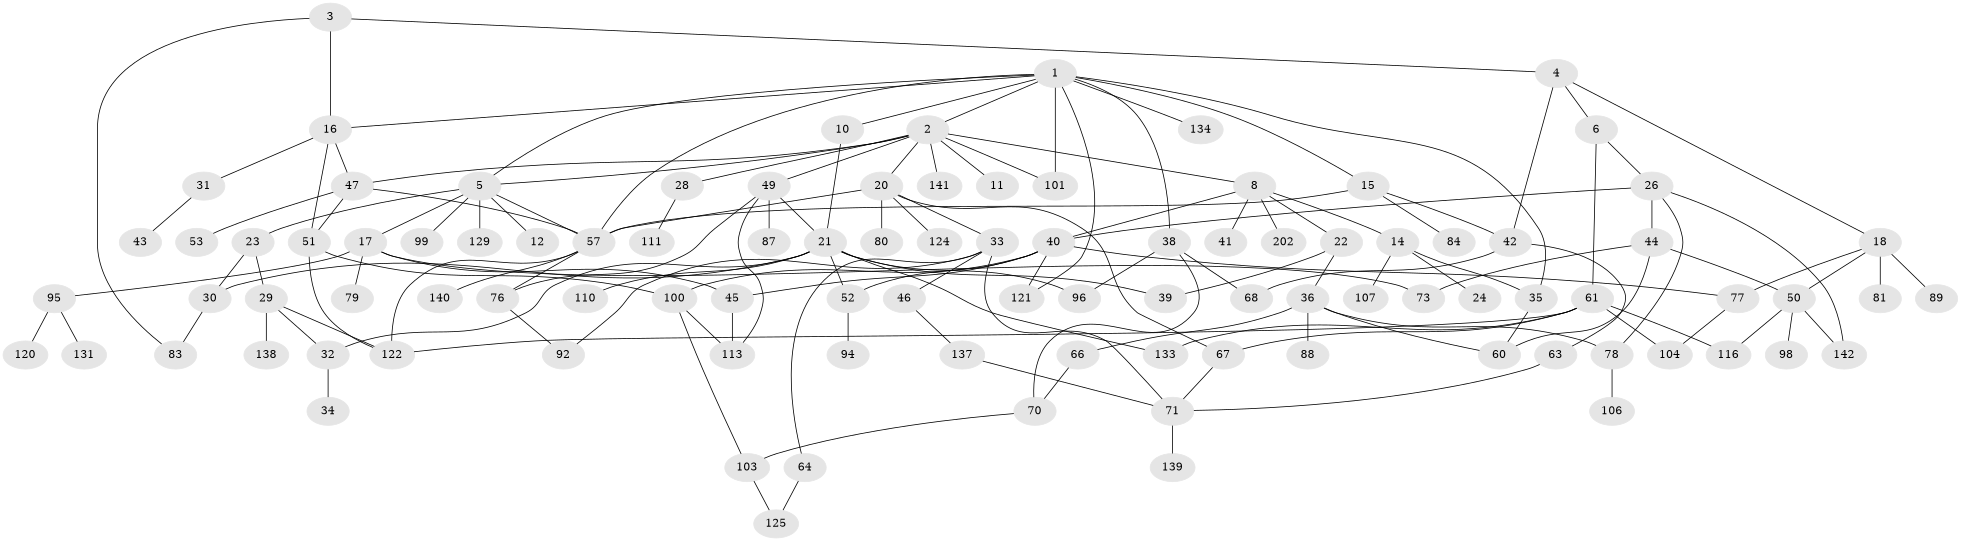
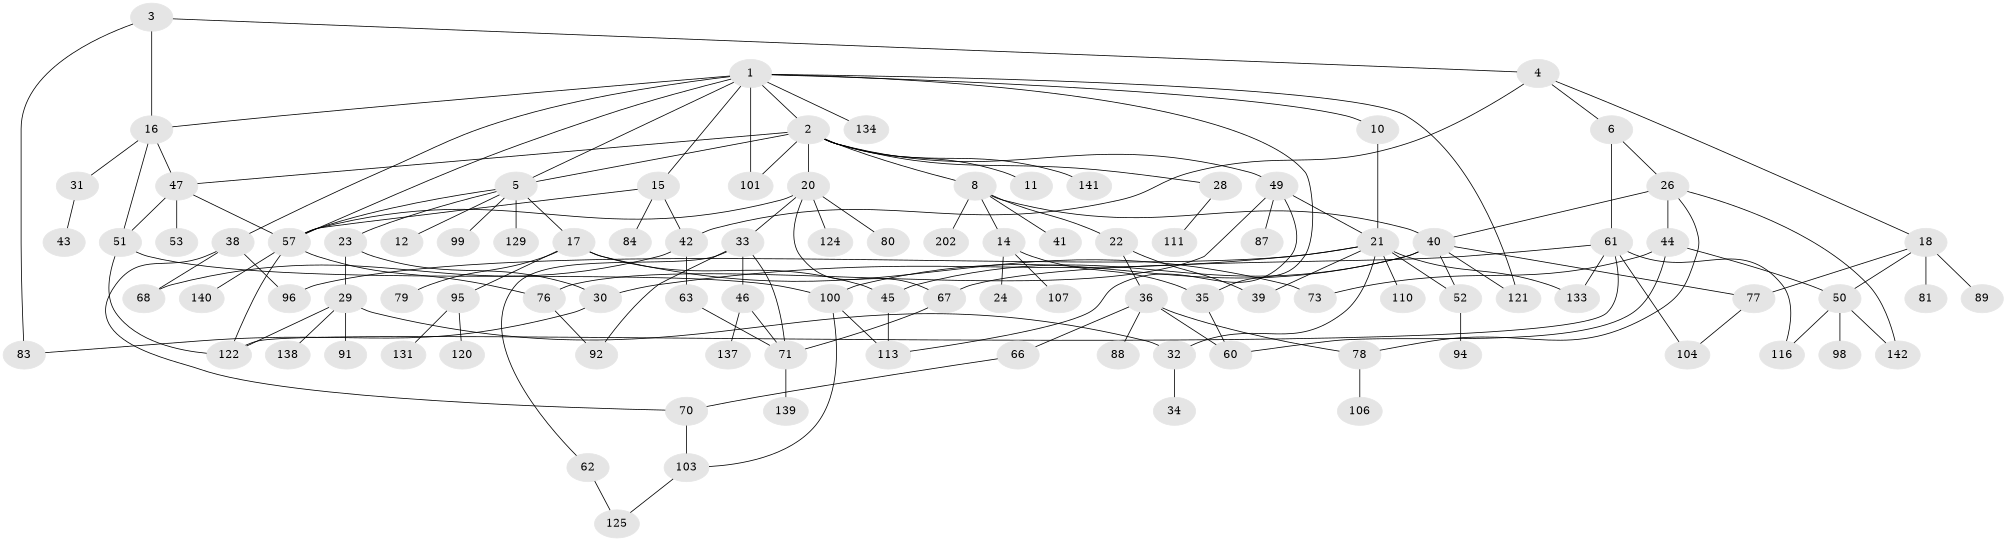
node "91": added
edge "137" -- "71": now "46" -- "71"
node "64": label "64" -> "62"
